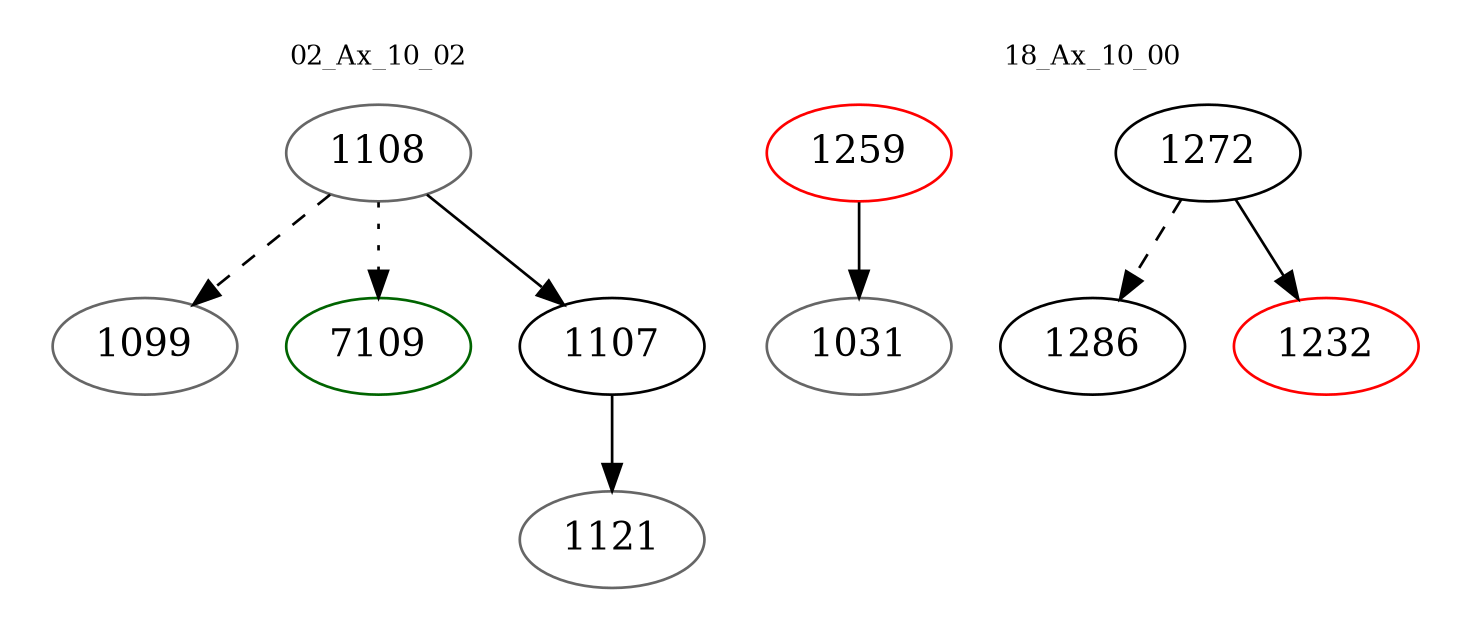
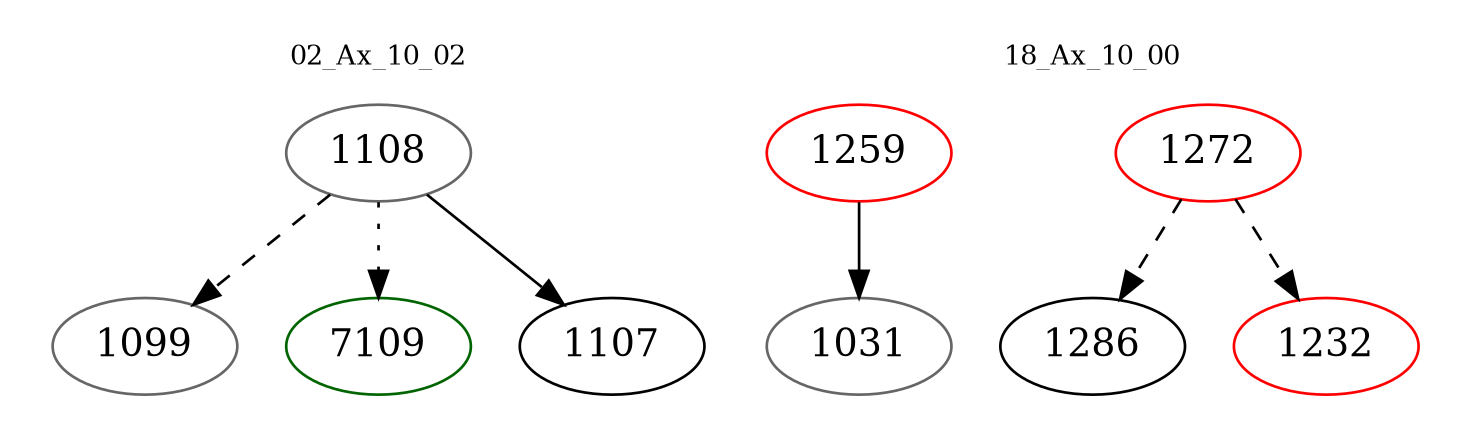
node "1272": color black -> red
edge "1272" -> "1232": style solid -> dashed
node "1121": removed
